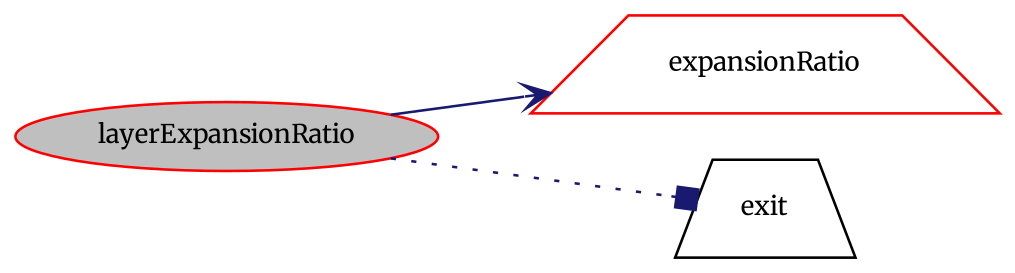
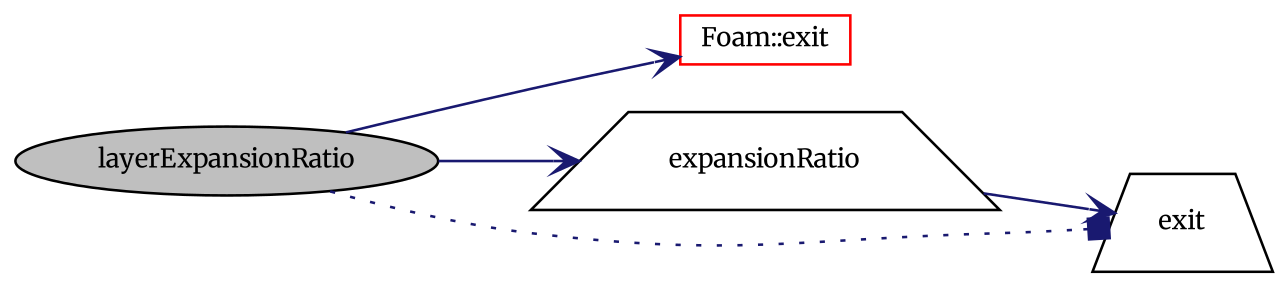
node "Foam::exit": added
node "expansionRatio": color red -> black
node "layerExpansionRatio": color red -> black
edge "expansionRatio" -> "exit": added
